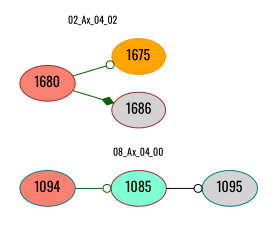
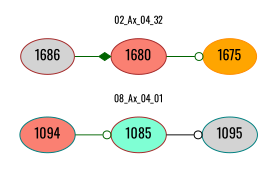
cluster "02_Ax_04_02": label "02_Ax_04_02" -> "02_Ax_04_32"
edge "1680" -> "1686": reversed
cluster "08_Ax_04_00": label "08_Ax_04_00" -> "08_Ax_04_01"
